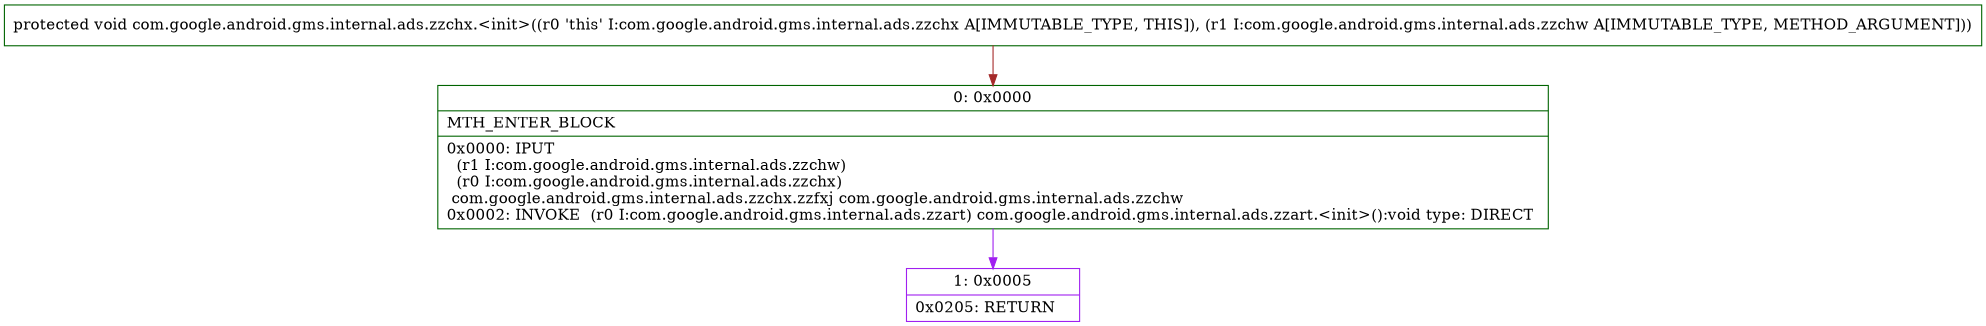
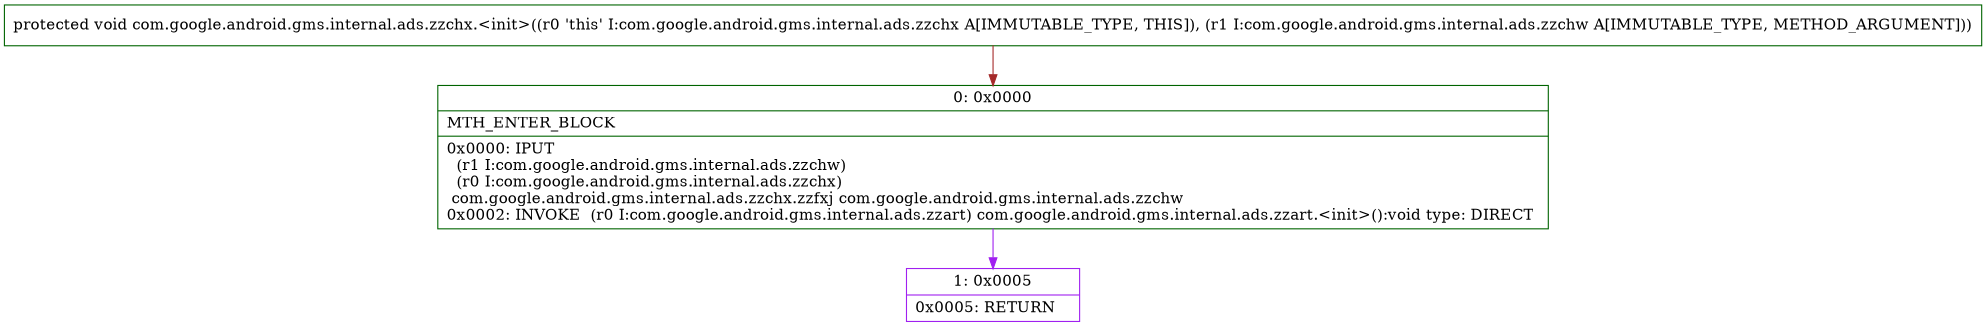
node "1: 0x0005": text "0x0205: RETURN" -> "0x0005: RETURN"
